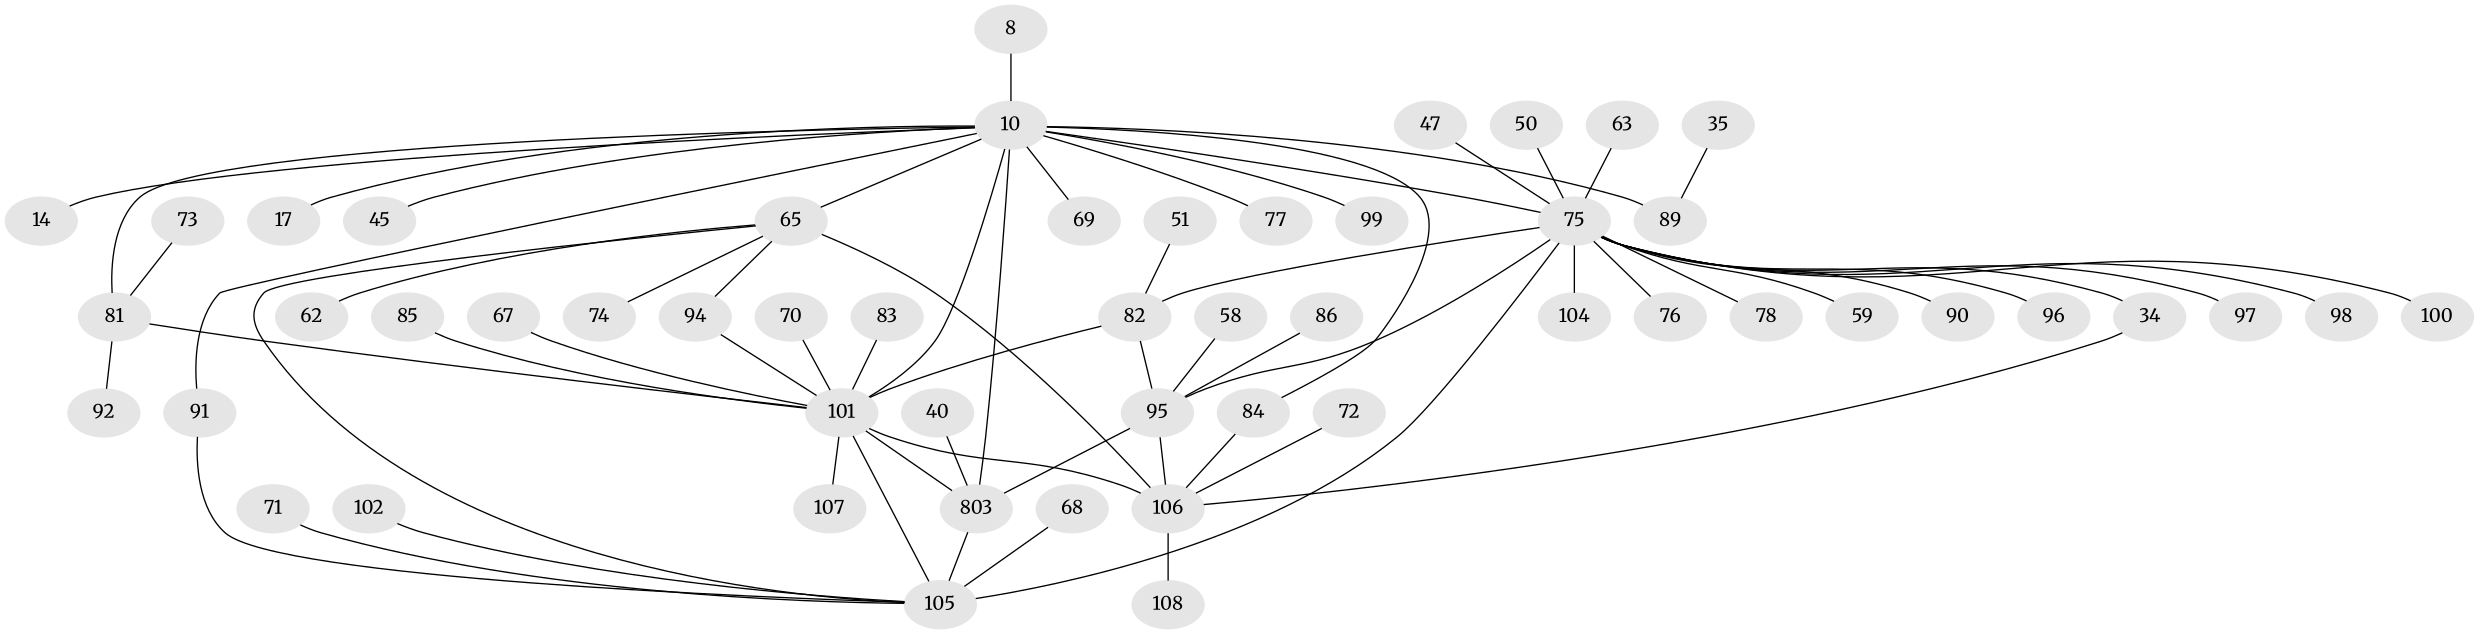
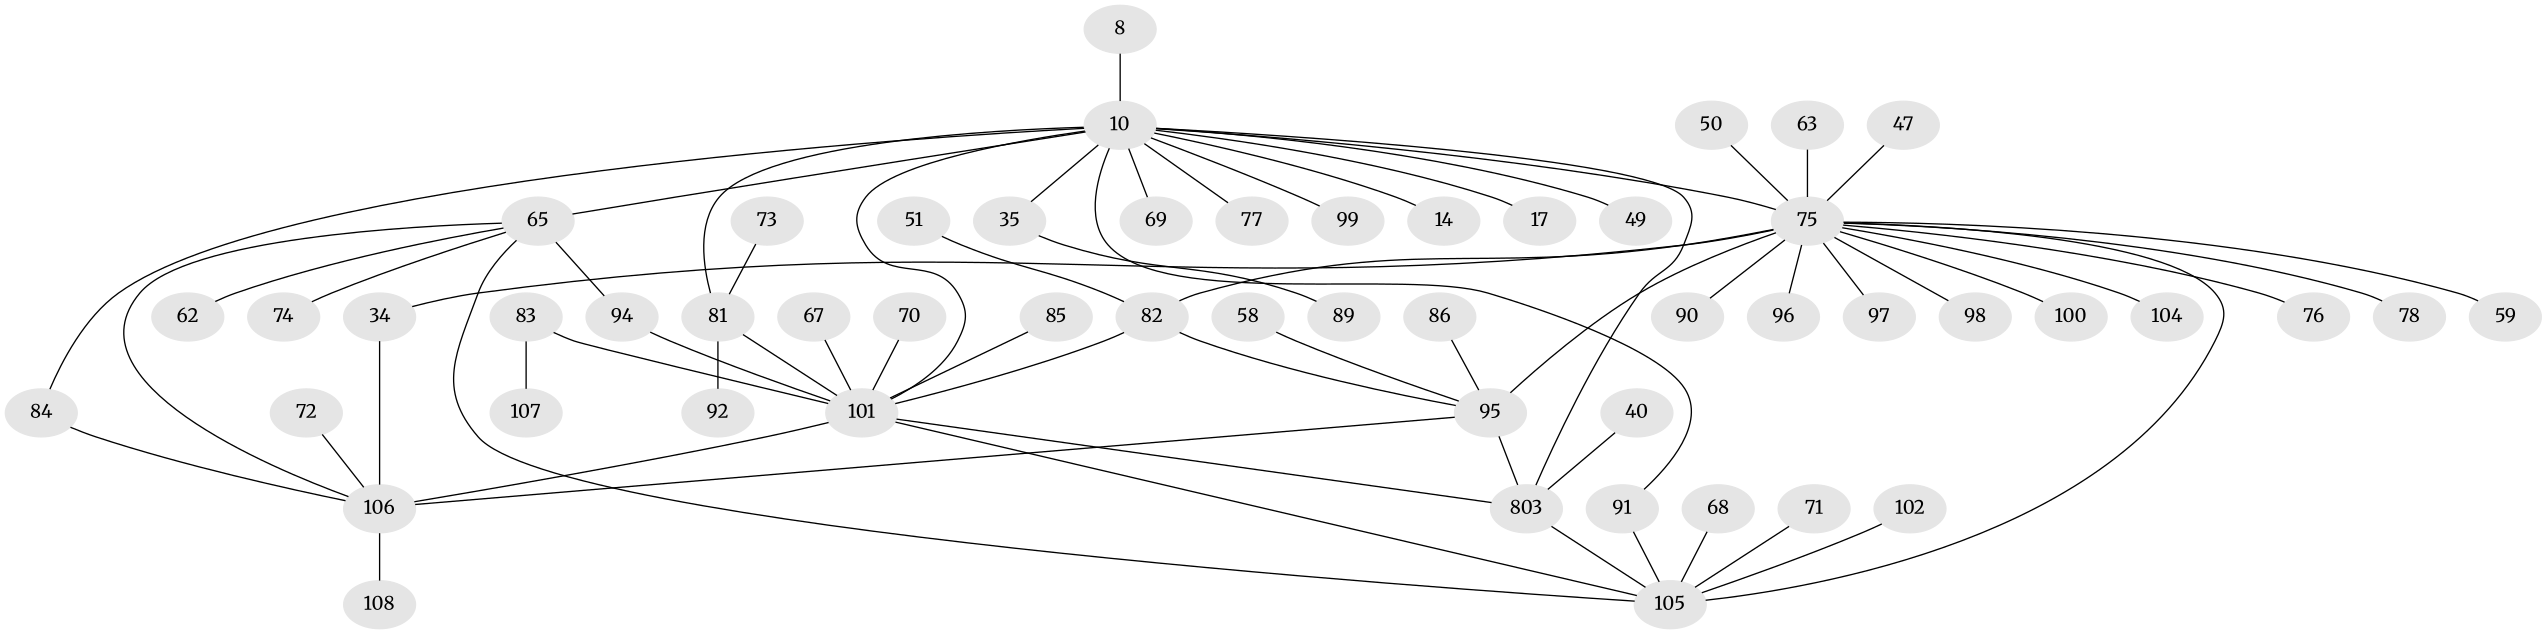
edge "10" -- "89": now "10" -- "35"
node "45": label "45" -> "49"
edge "101" -- "107": now "83" -- "107"
